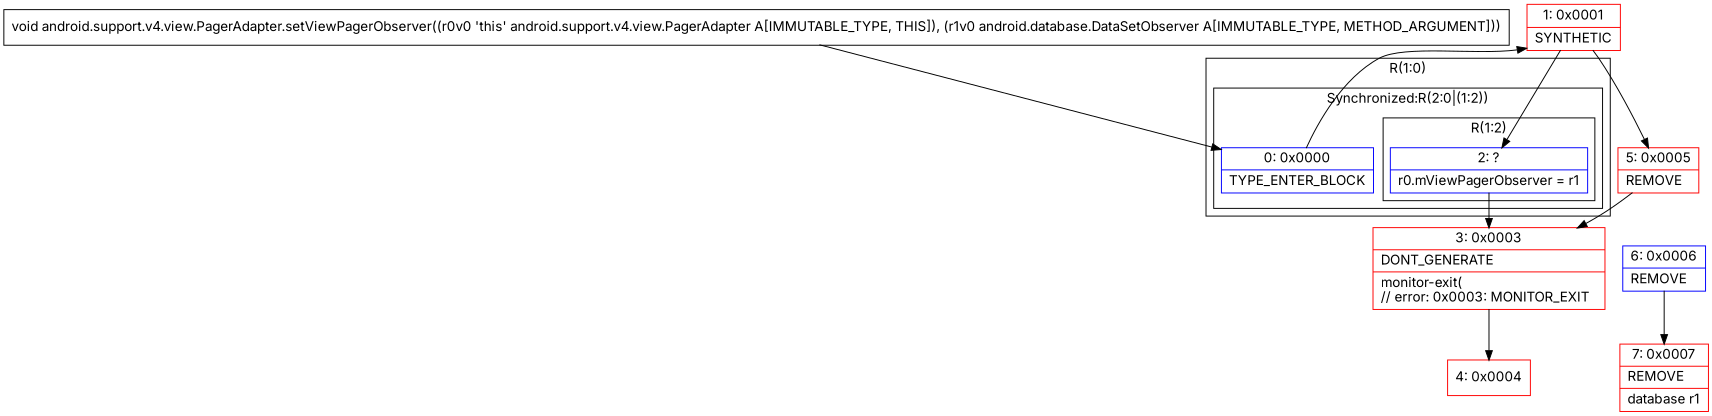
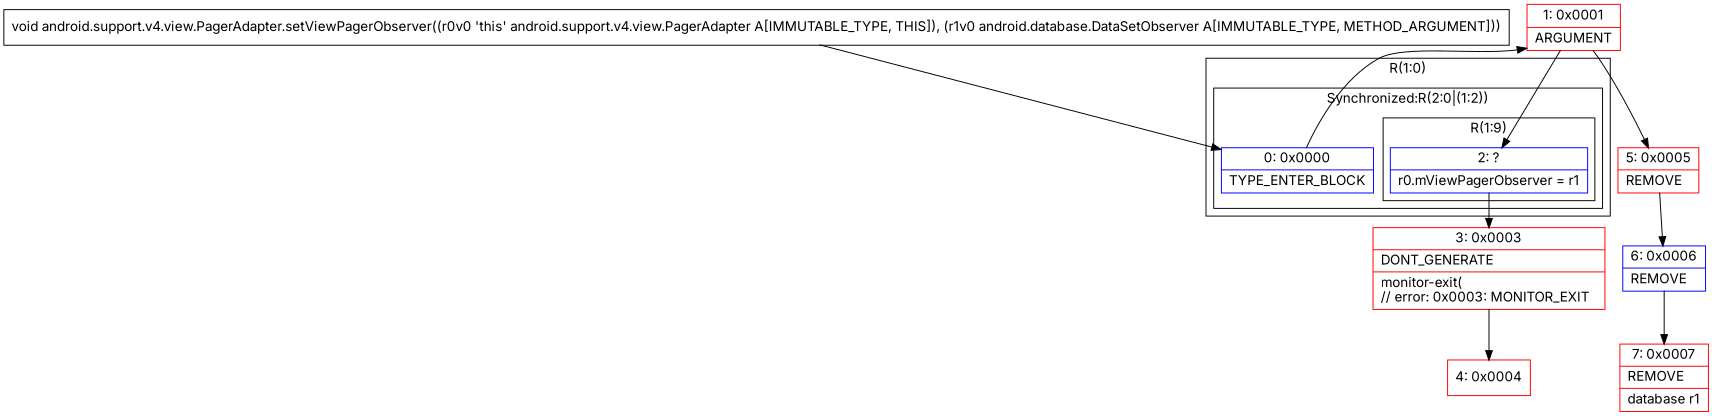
node "1: 0x0001": text "SYNTHETIC" -> "ARGUMENT"
cluster "R(1:2)": label "R(1:2)" -> "R(1:9)"
edge "5: 0x0005" -> "3: 0x0003": now "5: 0x0005" -> "6: 0x0006"
